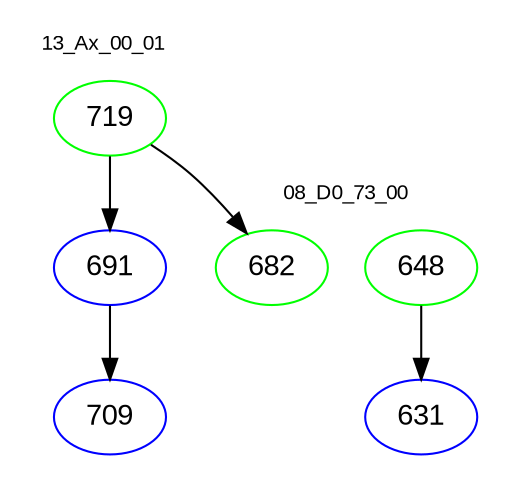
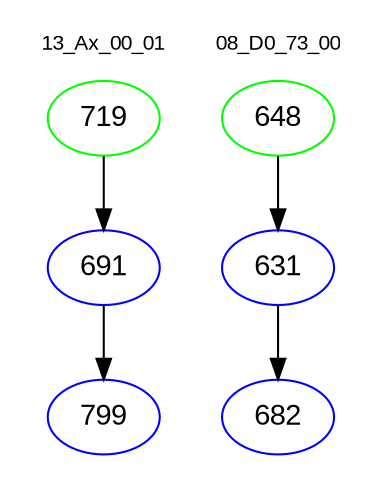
edge "719" -> "682": now "631" -> "682"
node "682": color green -> blue
node "709": label "709" -> "799"
